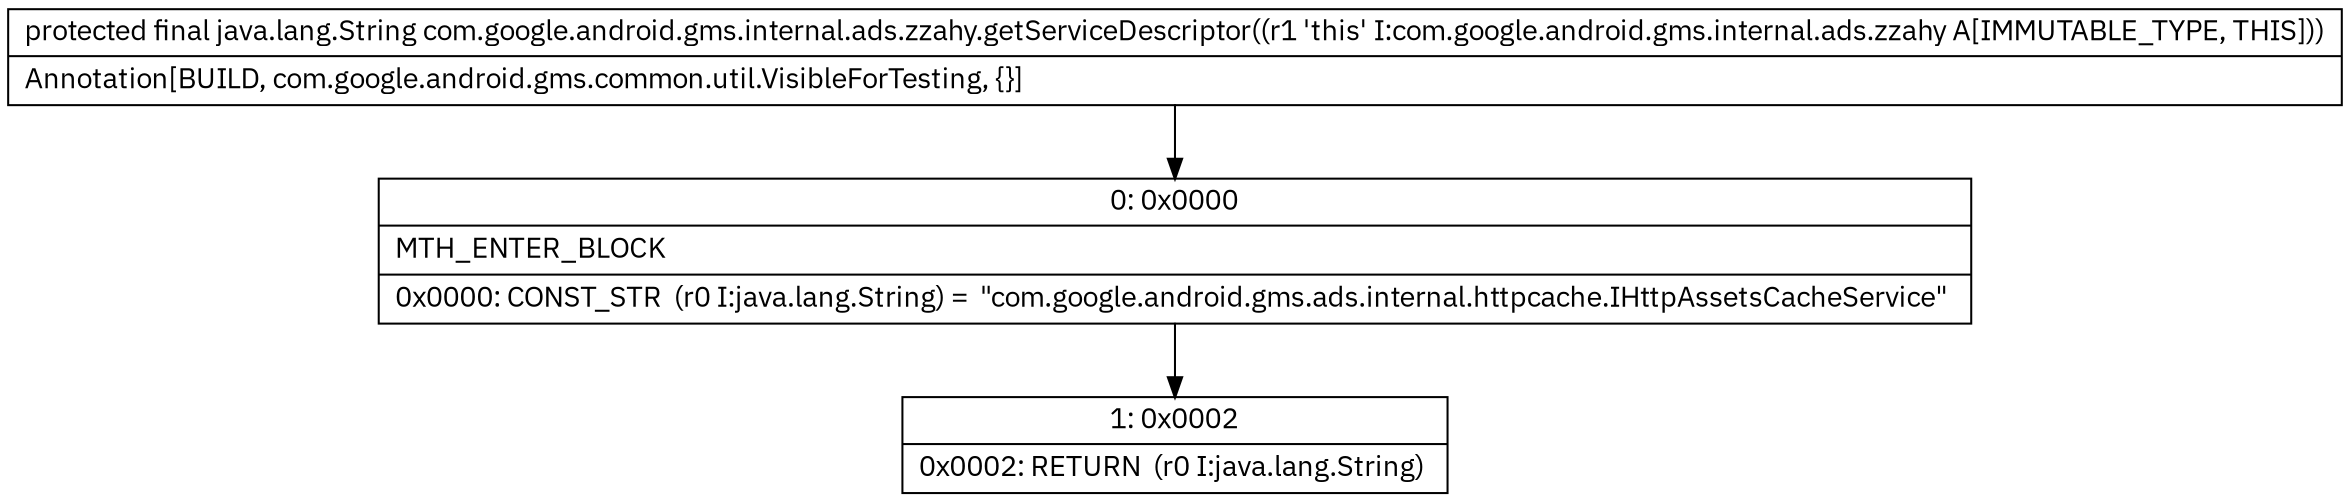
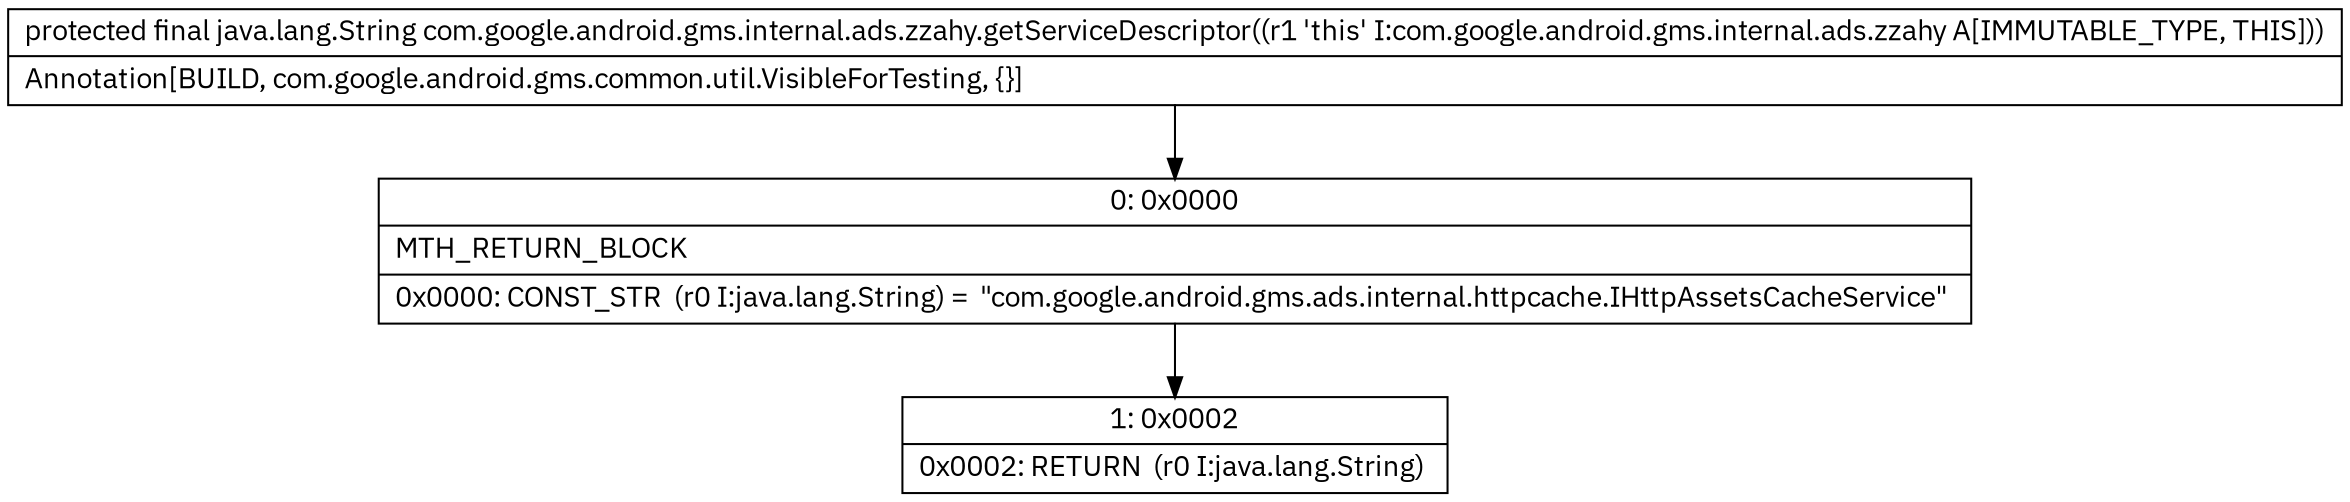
node "0: 0x0000": text "MTH_ENTER_BLOCK" -> "MTH_RETURN_BLOCK"
